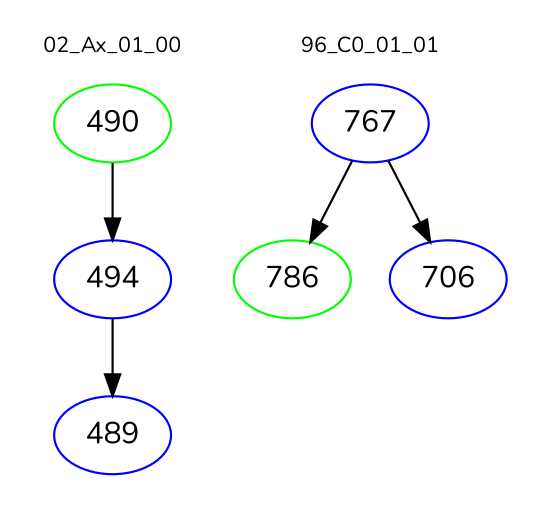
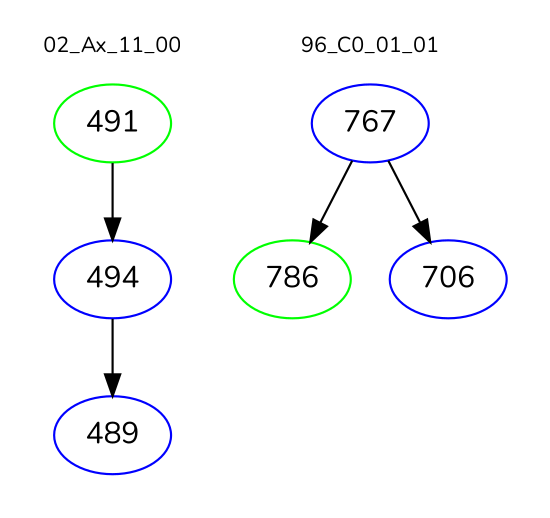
cluster "02_Ax_01_00": label "02_Ax_01_00" -> "02_Ax_11_00"
node "490": label "490" -> "491"
